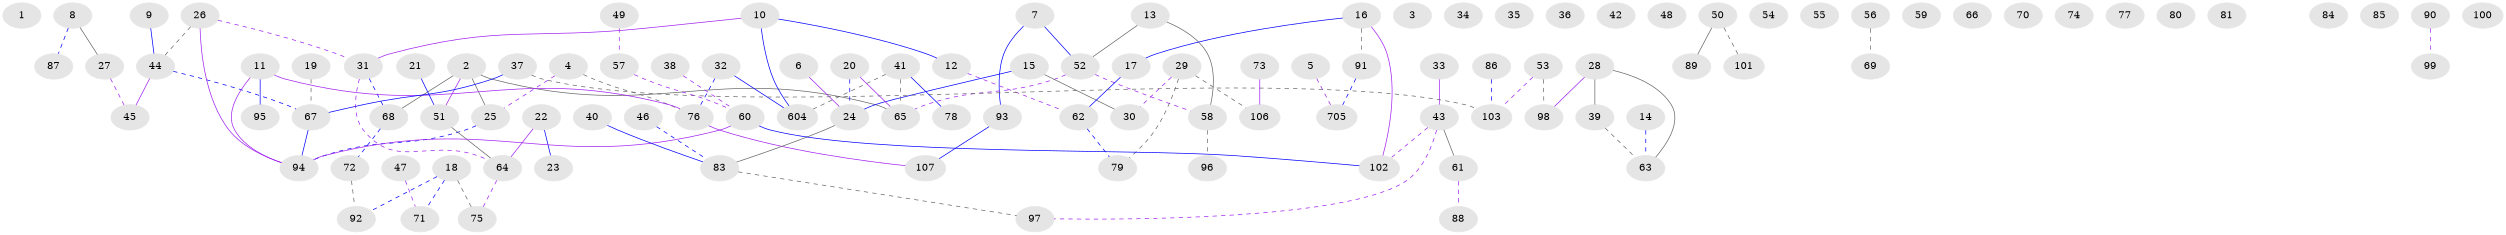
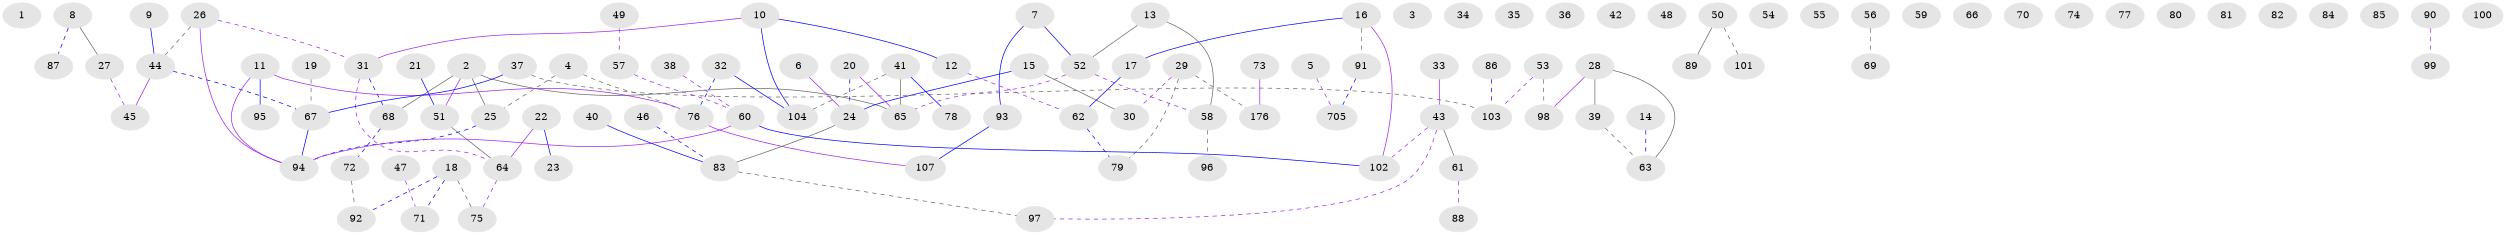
node "82": added
edge "41" -- "65": style dashed -> solid
edge "4" -- "25": color purple -> gray40
node "604": label "604" -> "104"
node "106": label "106" -> "176"
